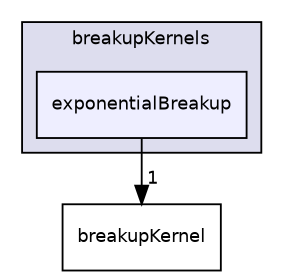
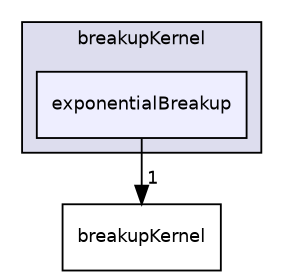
cluster "breakupKernels": label "breakupKernels" -> "breakupKernel"
